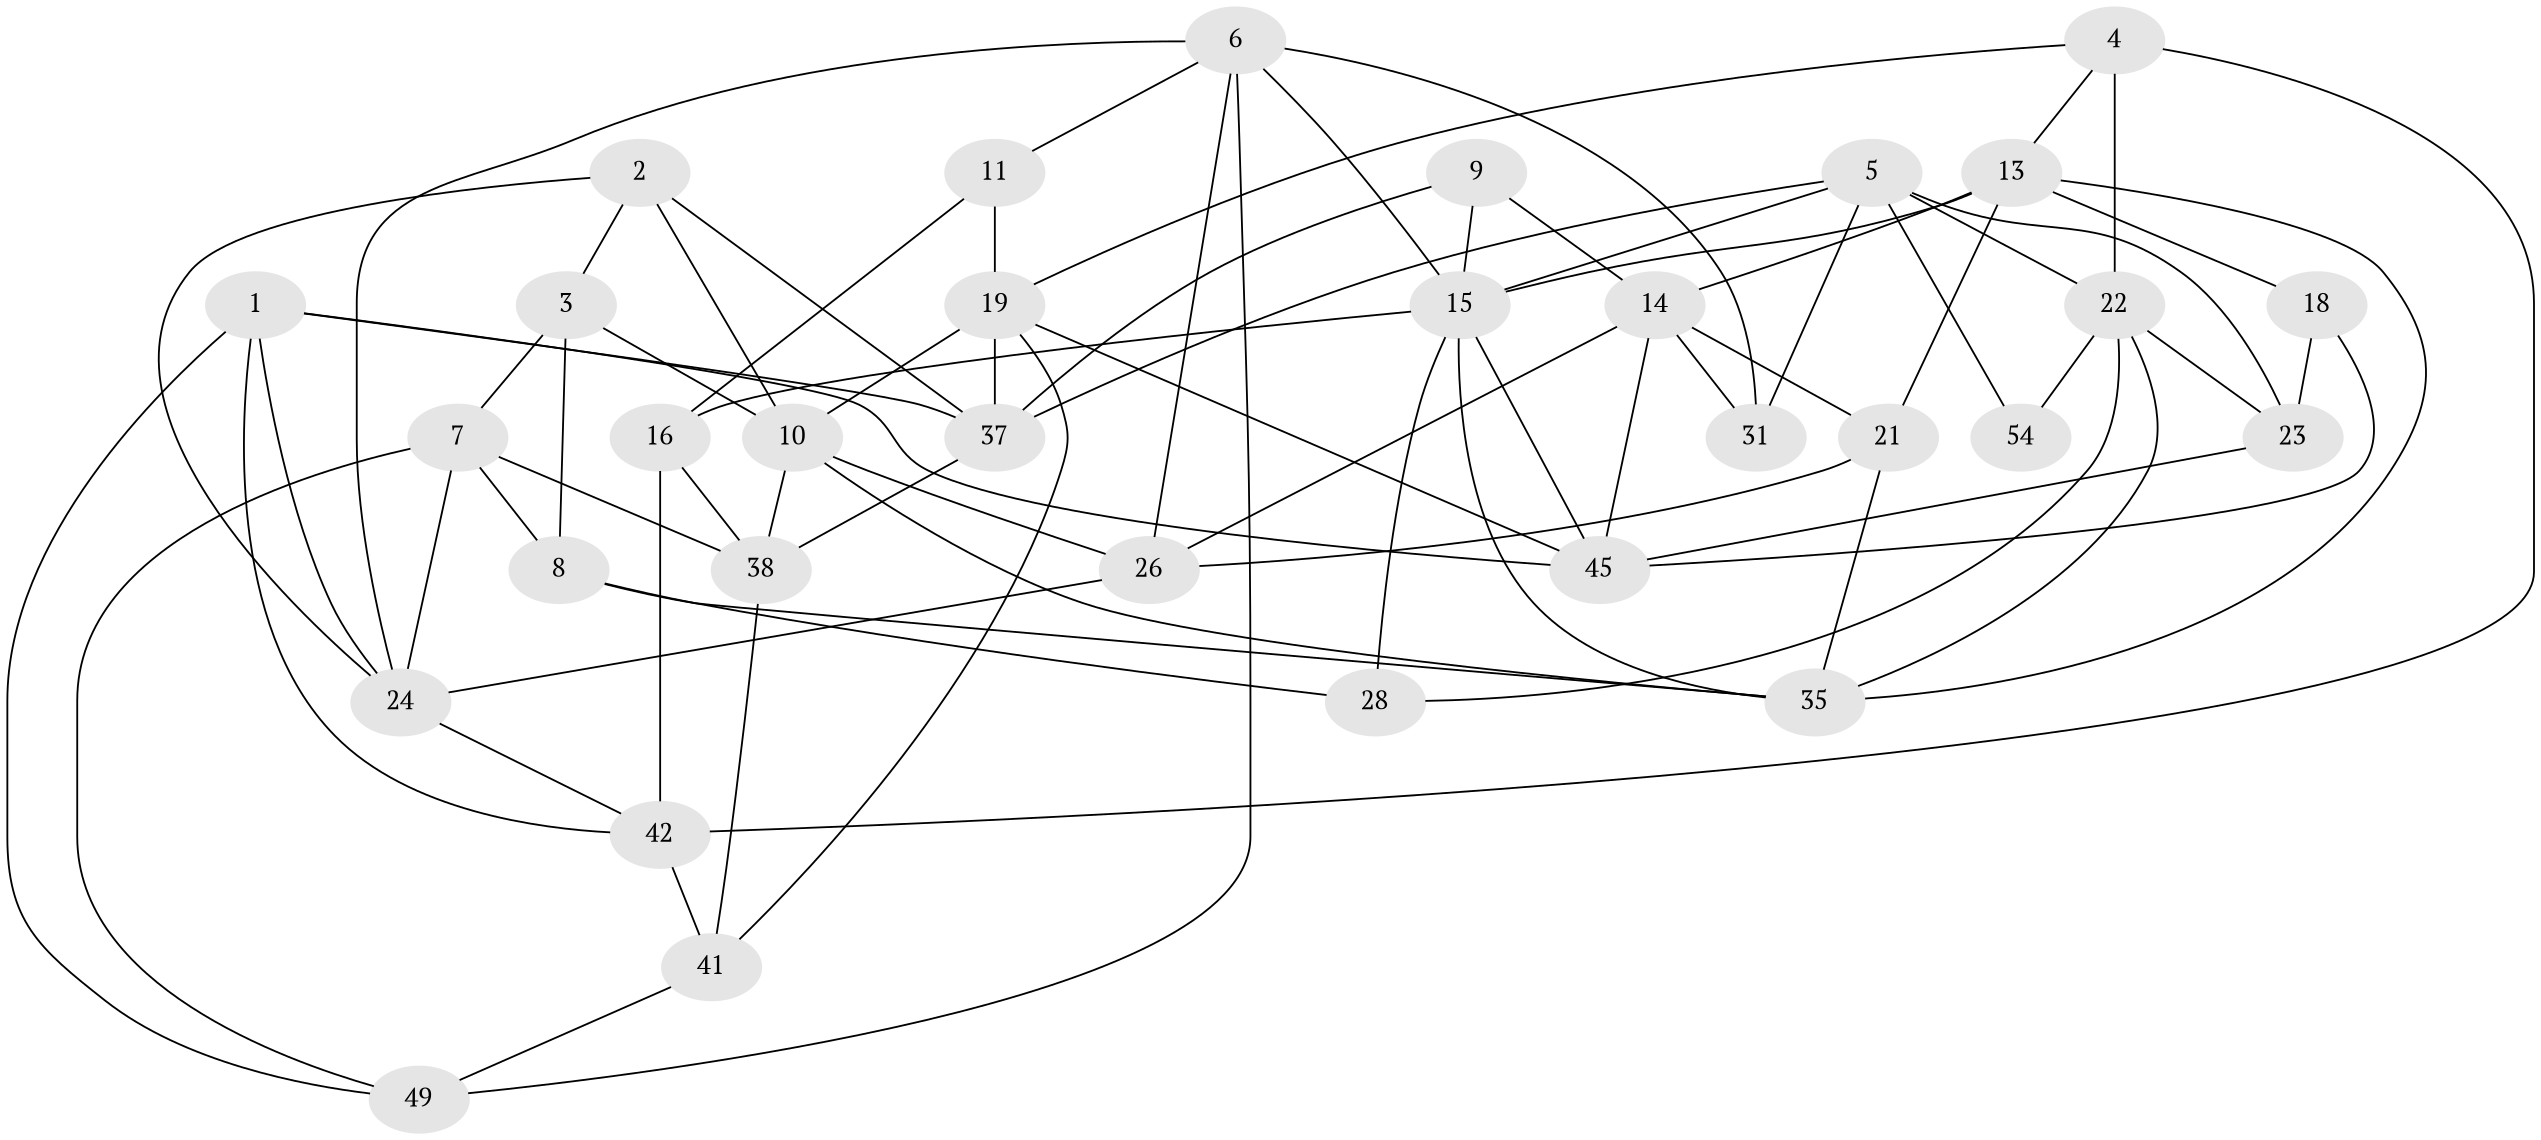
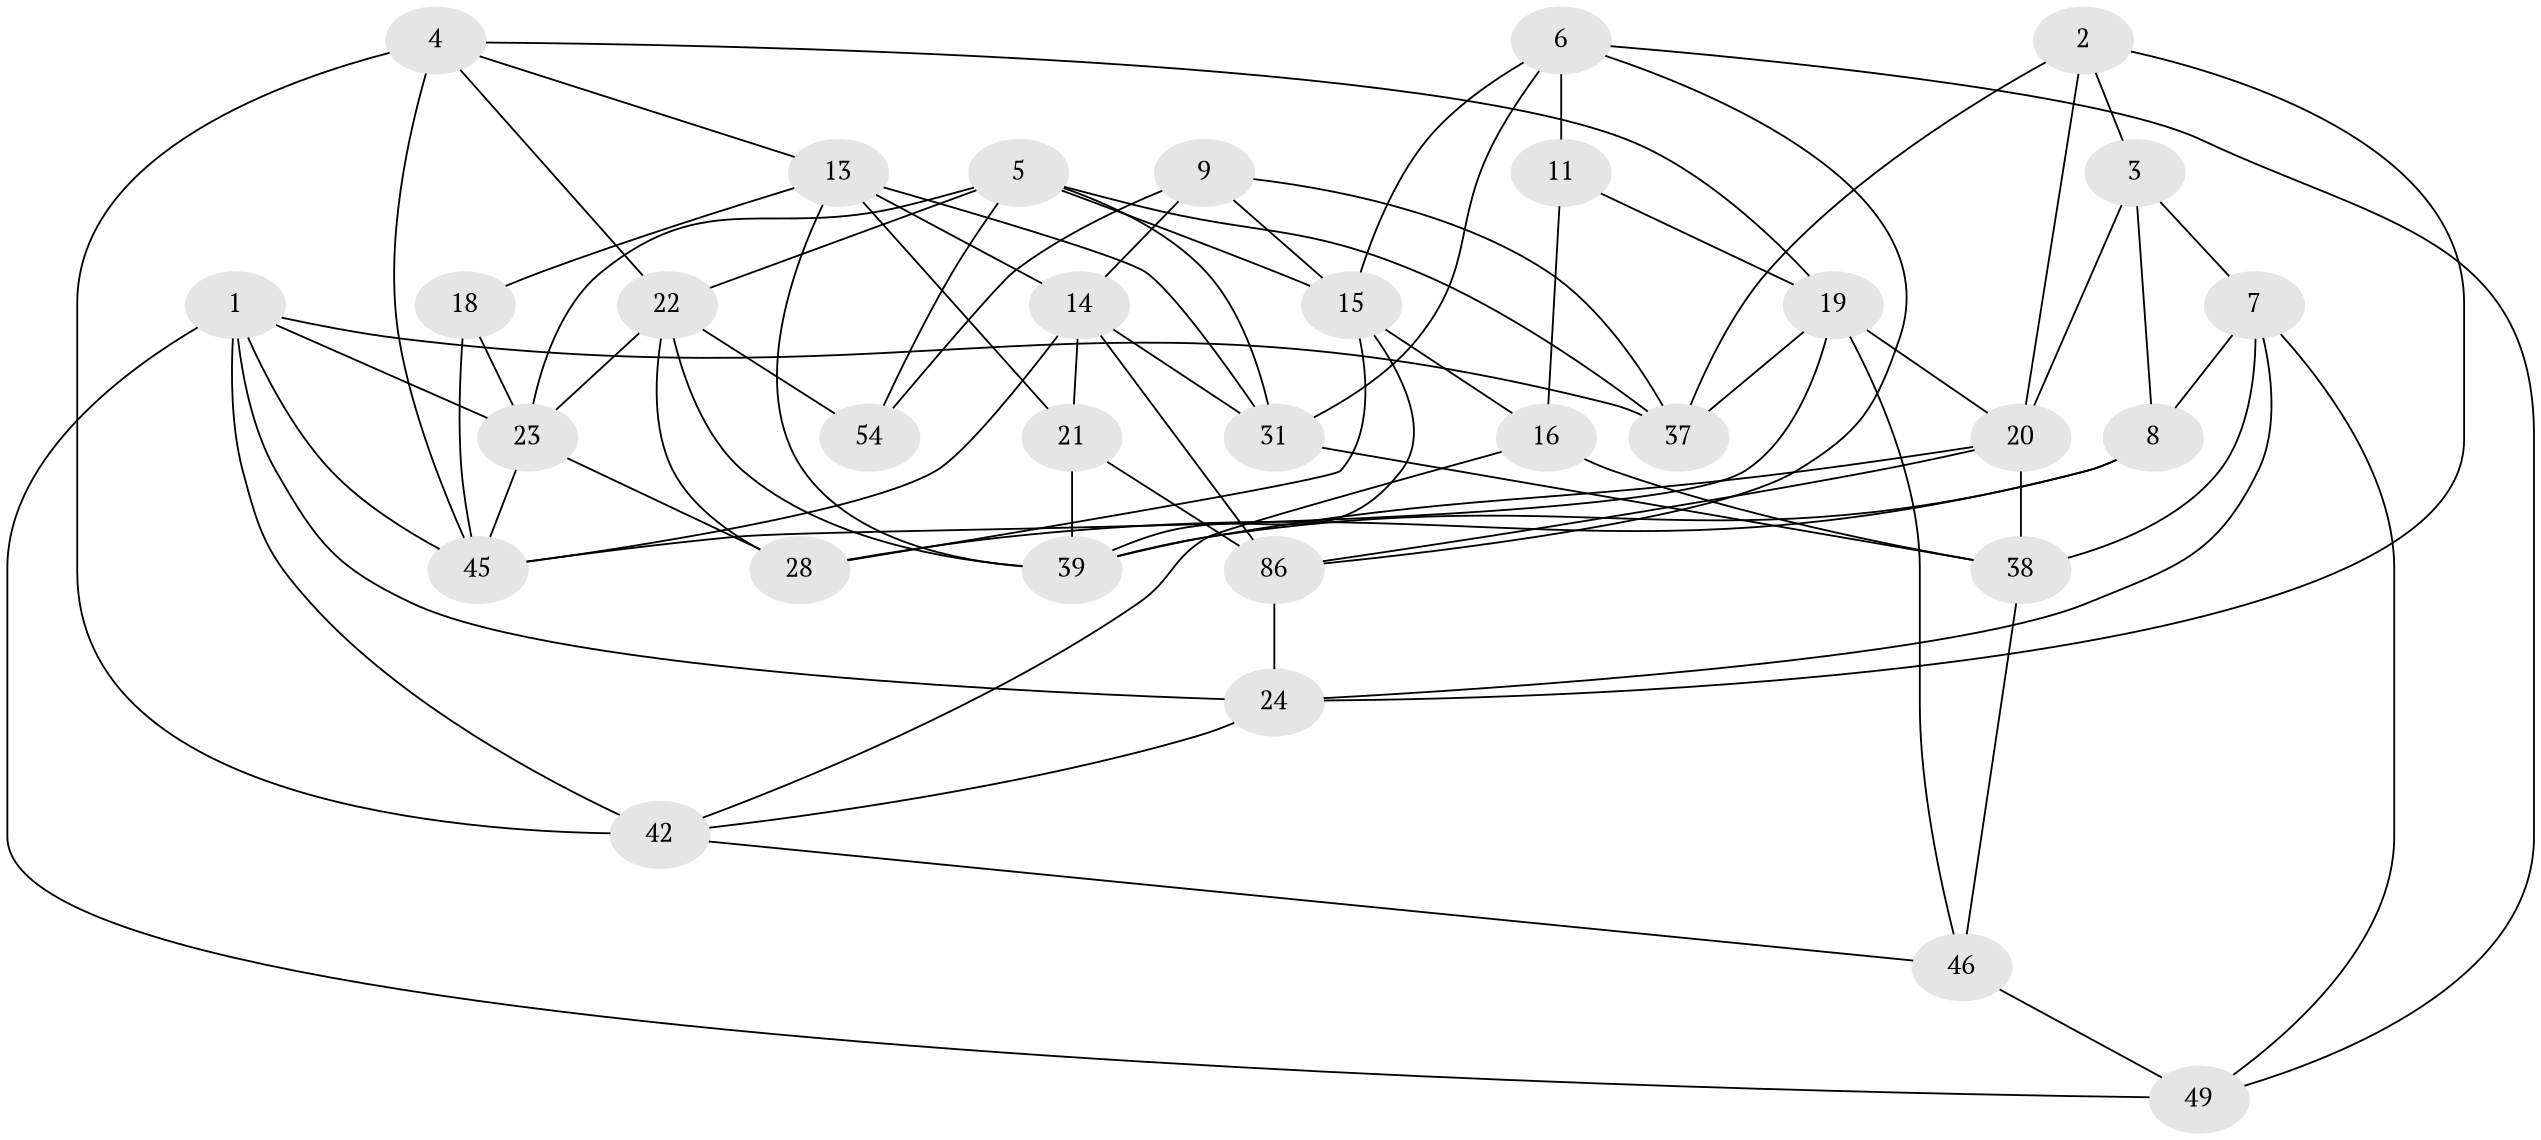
edge "6" -- "24": removed
edge "13" -- "15": now "13" -- "31"
edge "9" -- "54": added
edge "1" -- "23": added
node "10": label "10" -> "20"
edge "15" -- "45": now "4" -- "45"
edge "23" -- "28": added
edge "37" -- "38": now "31" -- "38"
node "26": label "26" -> "86"
node "35": label "35" -> "39"
node "41": label "41" -> "46"
